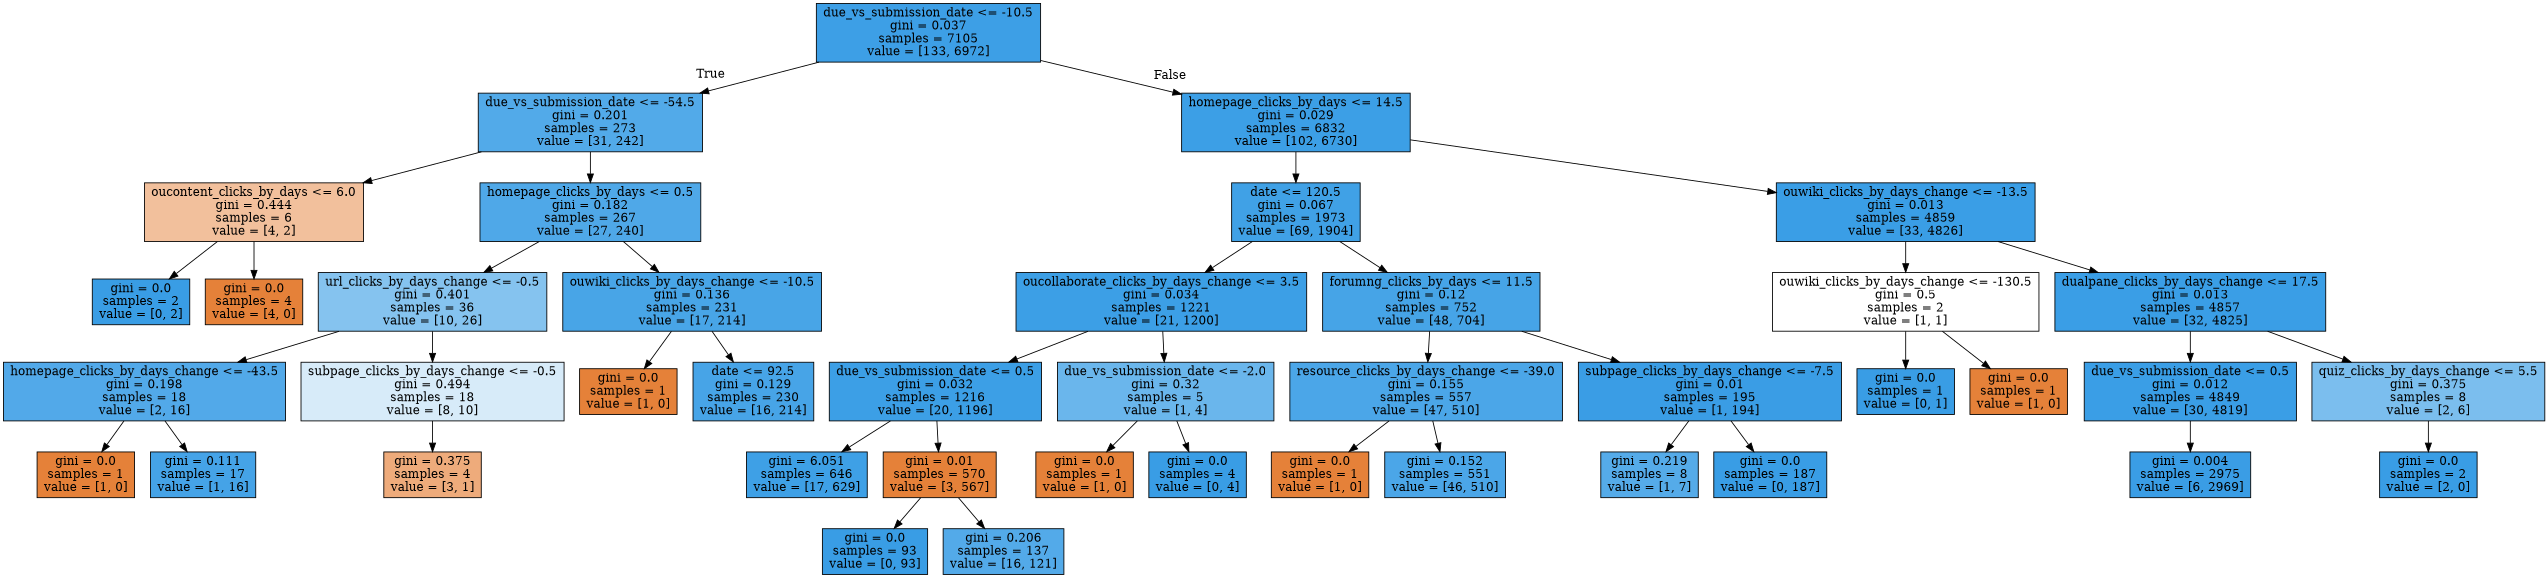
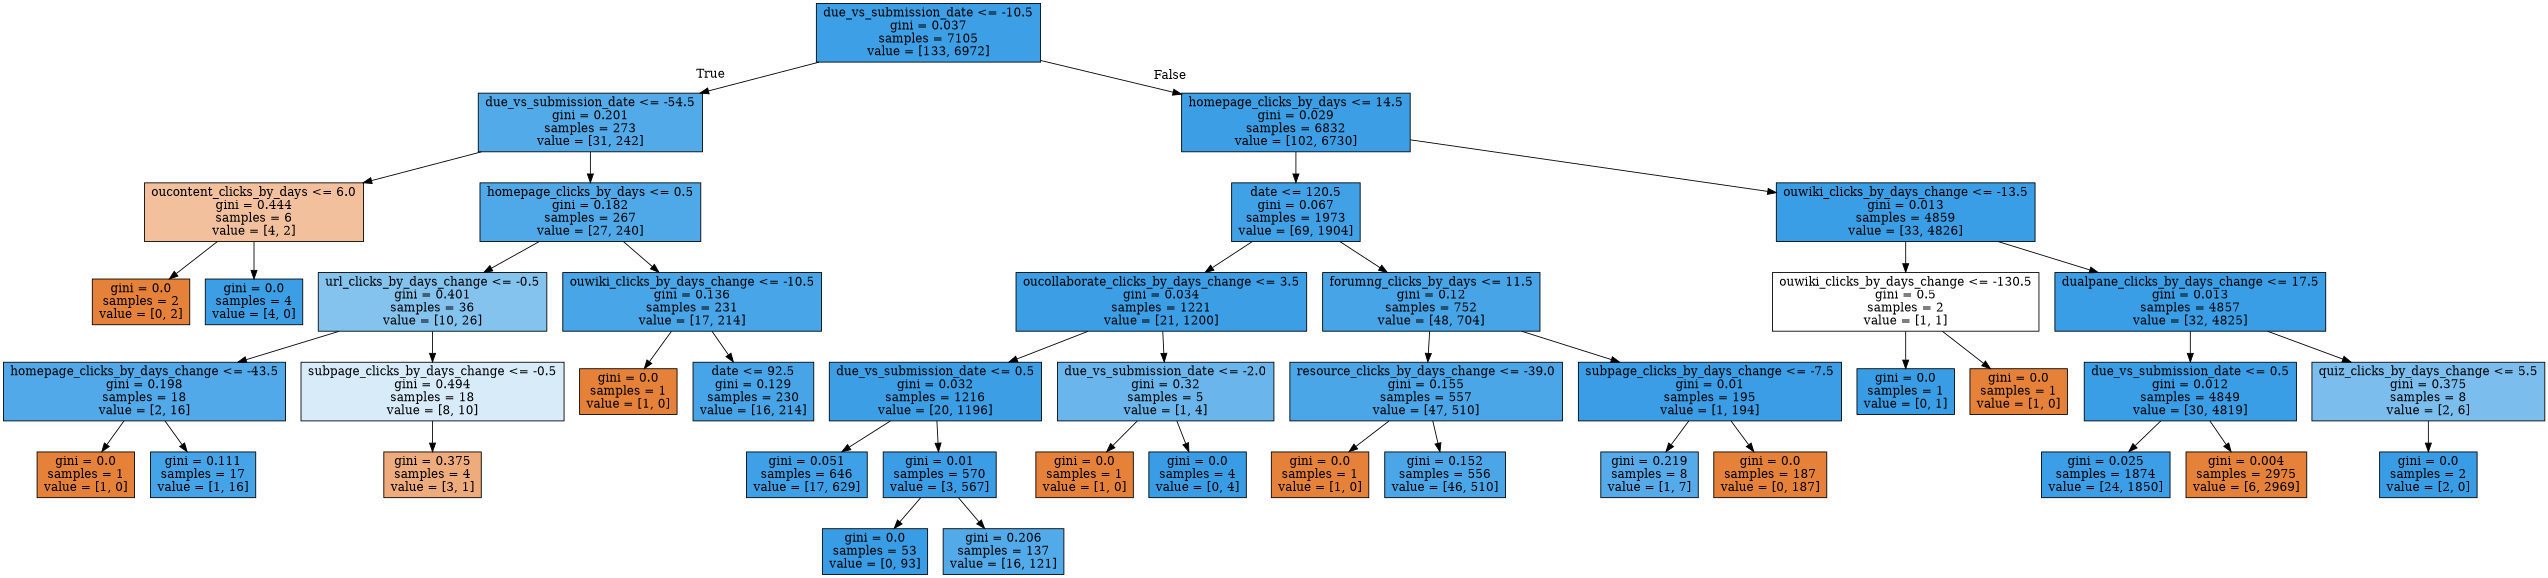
node "gini = 0.0 samples = 2 value = [0, 2]": fillcolor #399de5ff -> #e58139ff
node "gini = 0.0 samples = 4 value = [4, 0]": fillcolor #e58139ff -> #399de5fb
node "gini = 6.051 samples = 646 value = [17, 629]": label "gini = 6.051 samples = 646 value = [17, 629]" -> "gini = 0.051 samples = 646 value = [17, 629]"
node "gini = 0.01 samples = 570 value = [3, 567]": fillcolor #e58139ff -> #399de5fe
node "gini = 0.152 samples = 551 value = [46, 510]": label "gini = 0.152 samples = 551 value = [46, 510]" -> "gini = 0.152 samples = 556 value = [46, 510]"
node "gini = 0.0 samples = 187 value = [0, 187]": fillcolor #399de5ff -> #e58139ff
node "gini = 0.025 samples = 1874 value = [24, 1850]": added
node "gini = 0.004 samples = 2975 value = [6, 2969]": fillcolor #399de5fe -> #e58139ff
node "gini = 0.0 samples = 93 value = [0, 93]": label "gini = 0.0 samples = 93 value = [0, 93]" -> "gini = 0.0 samples = 53 value = [0, 93]"
